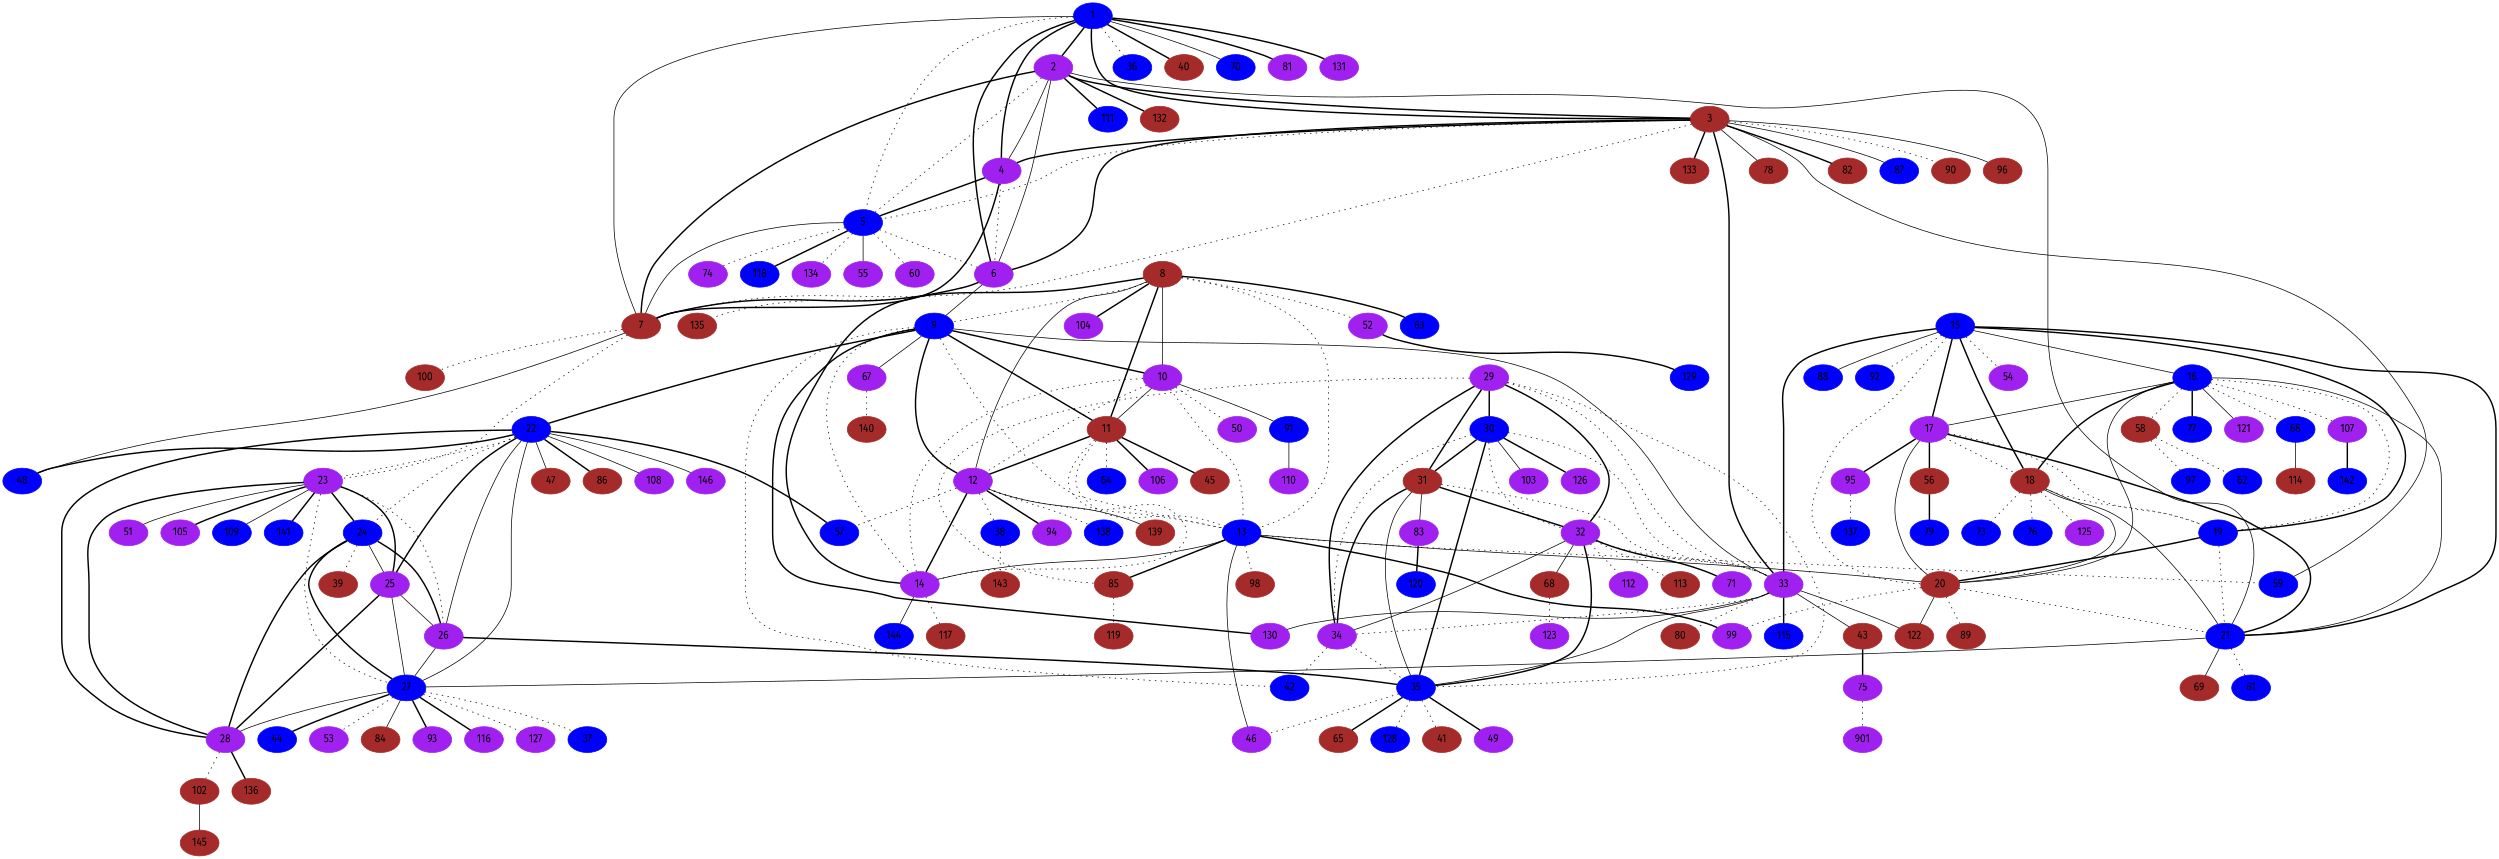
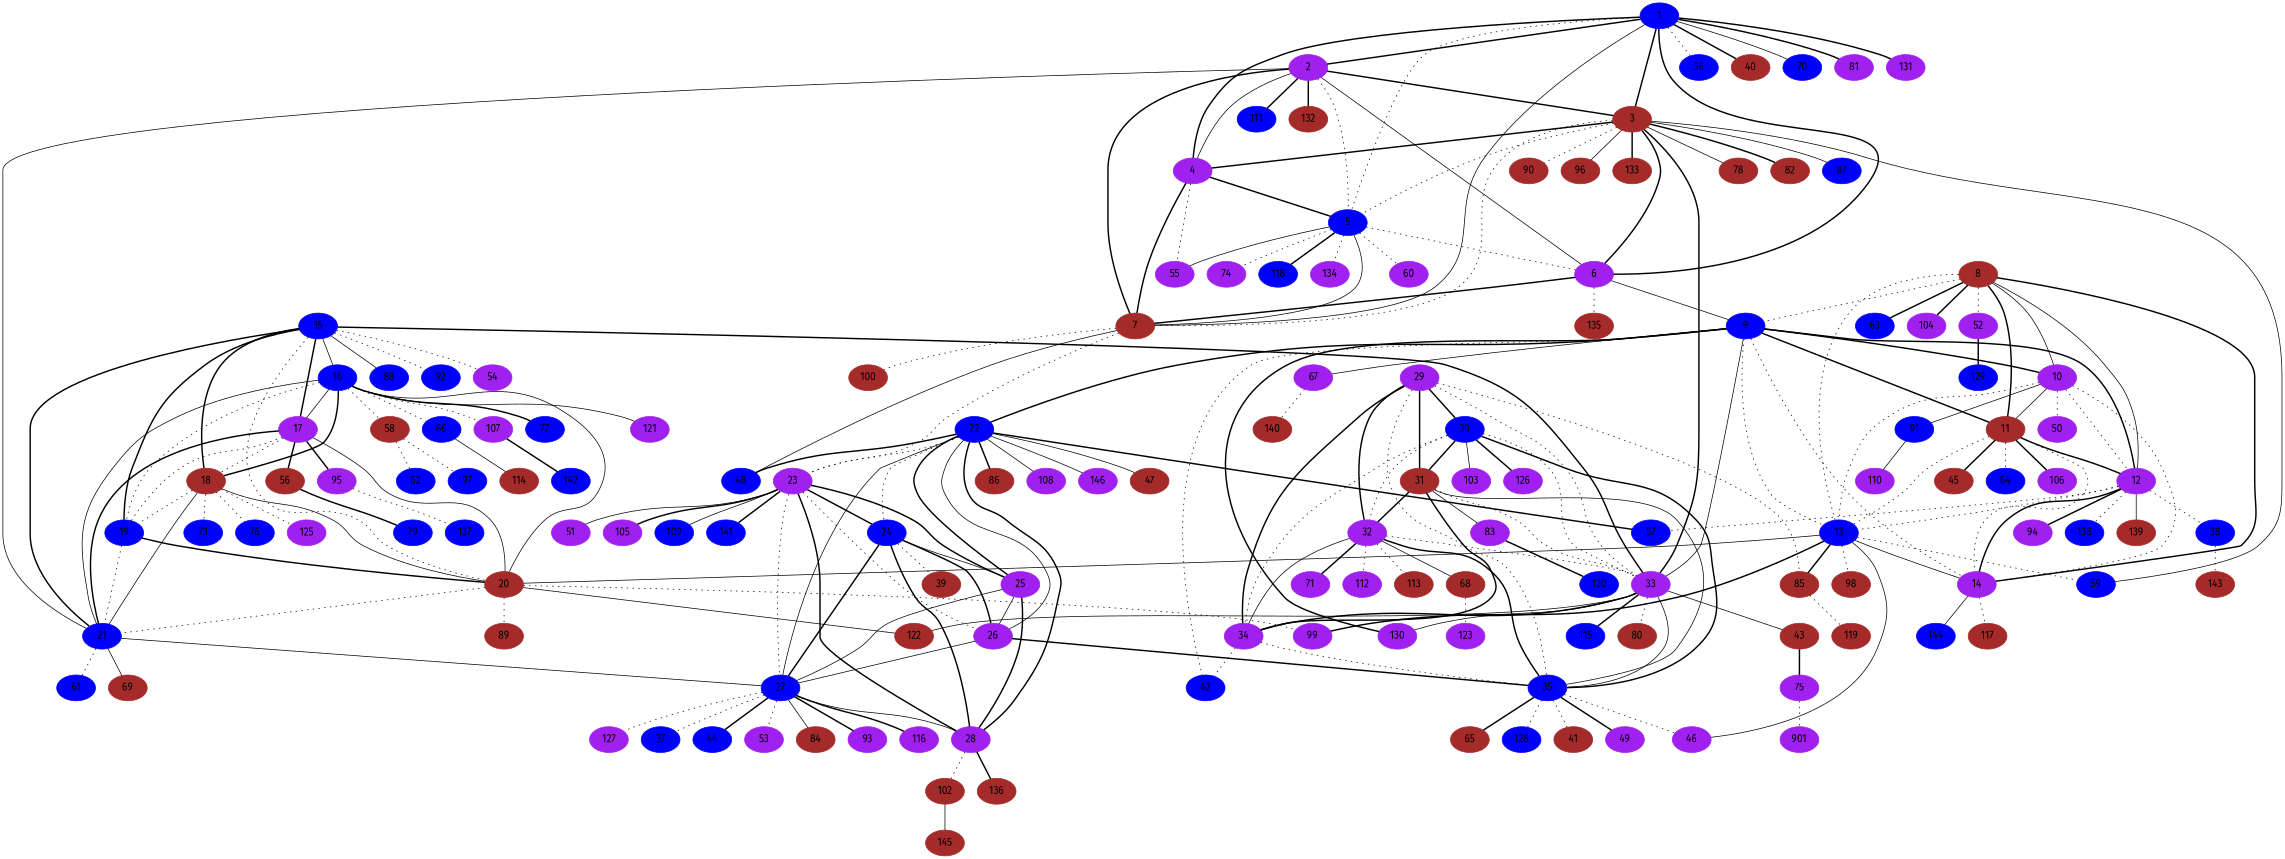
edge "4" -- "6": now "4" -- "55"
edge "33" -- "34": style dotted -> bold
